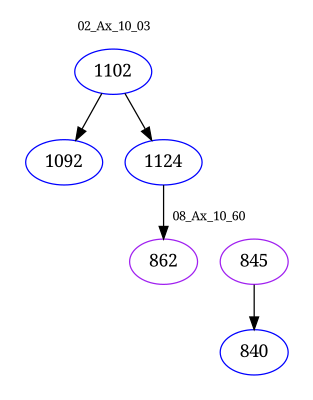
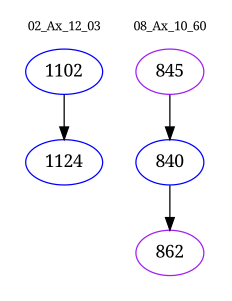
cluster "02_Ax_10_03": label "02_Ax_10_03" -> "02_Ax_12_03"
node "1092": removed
edge "1124" -> "862": now "840" -> "862"
